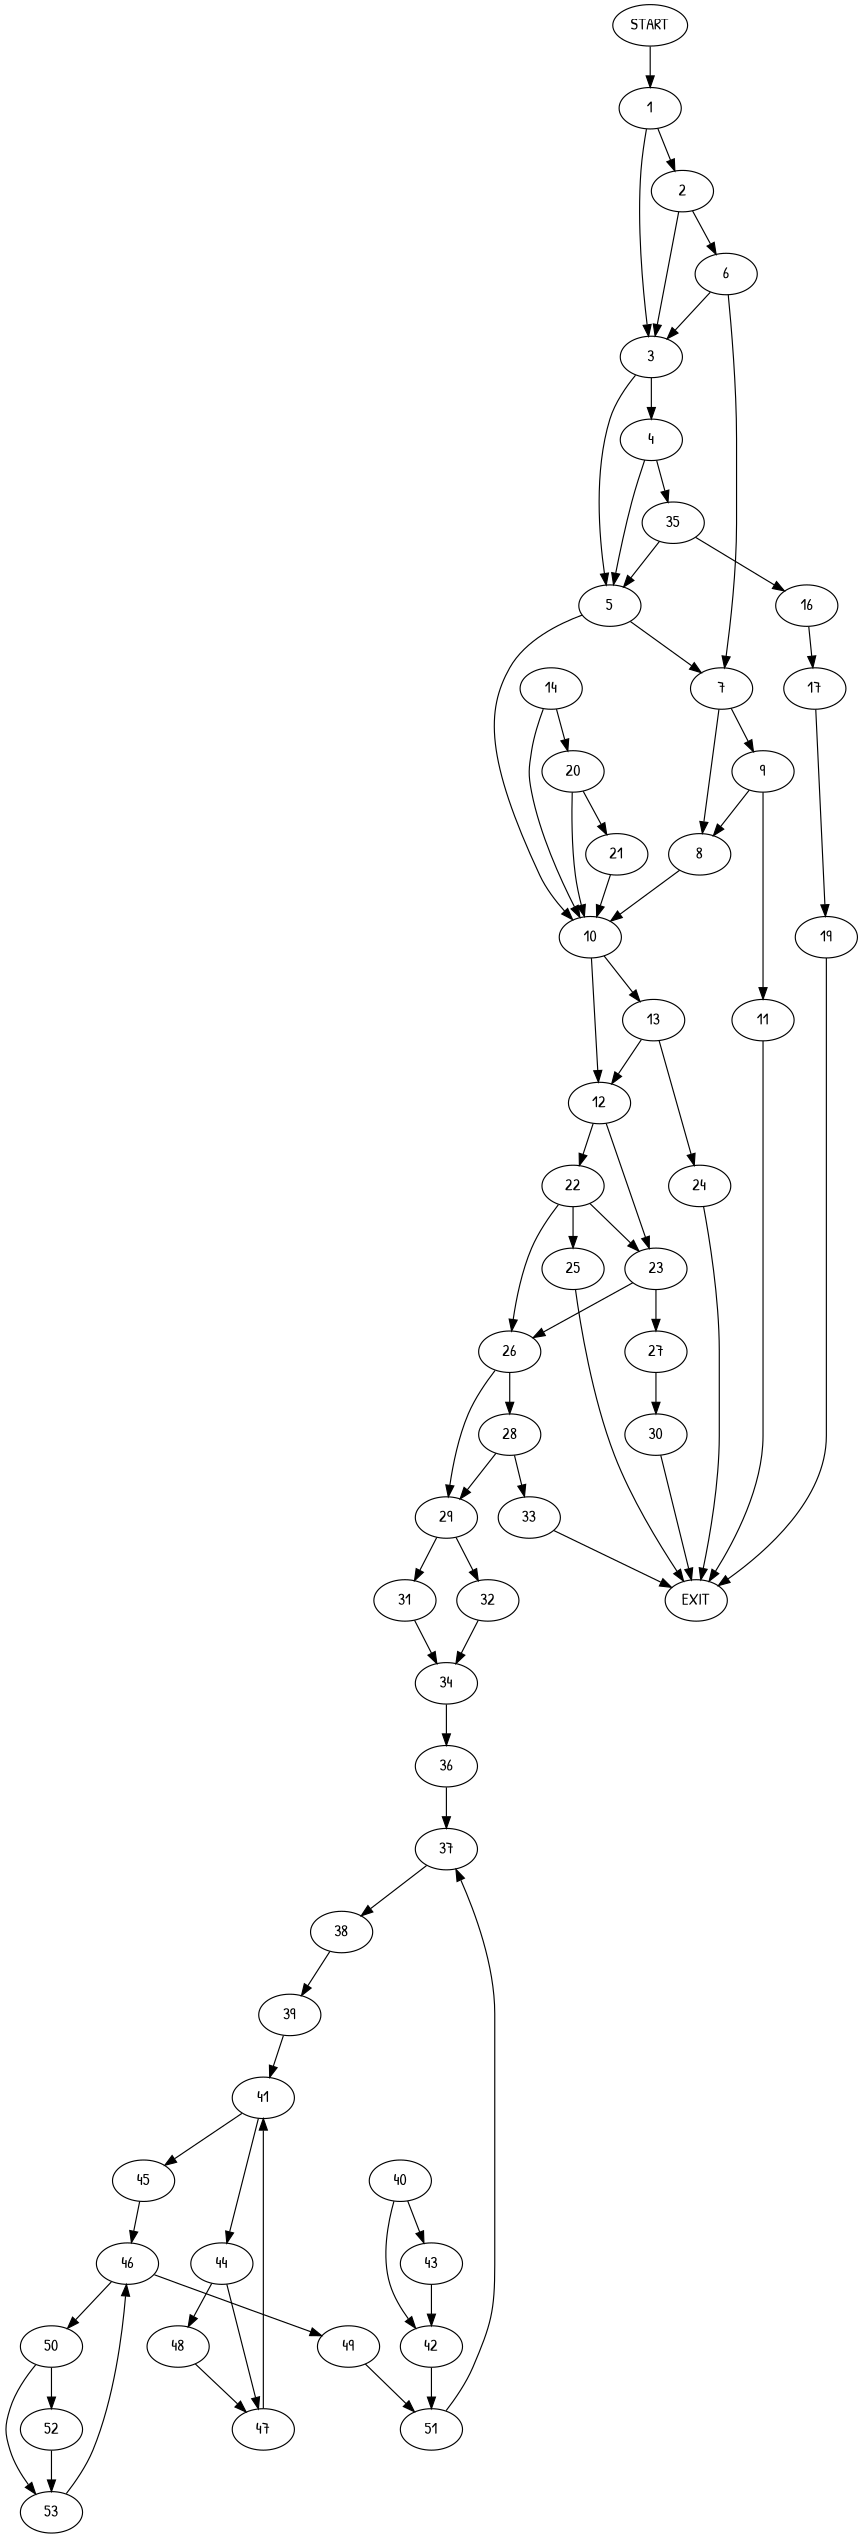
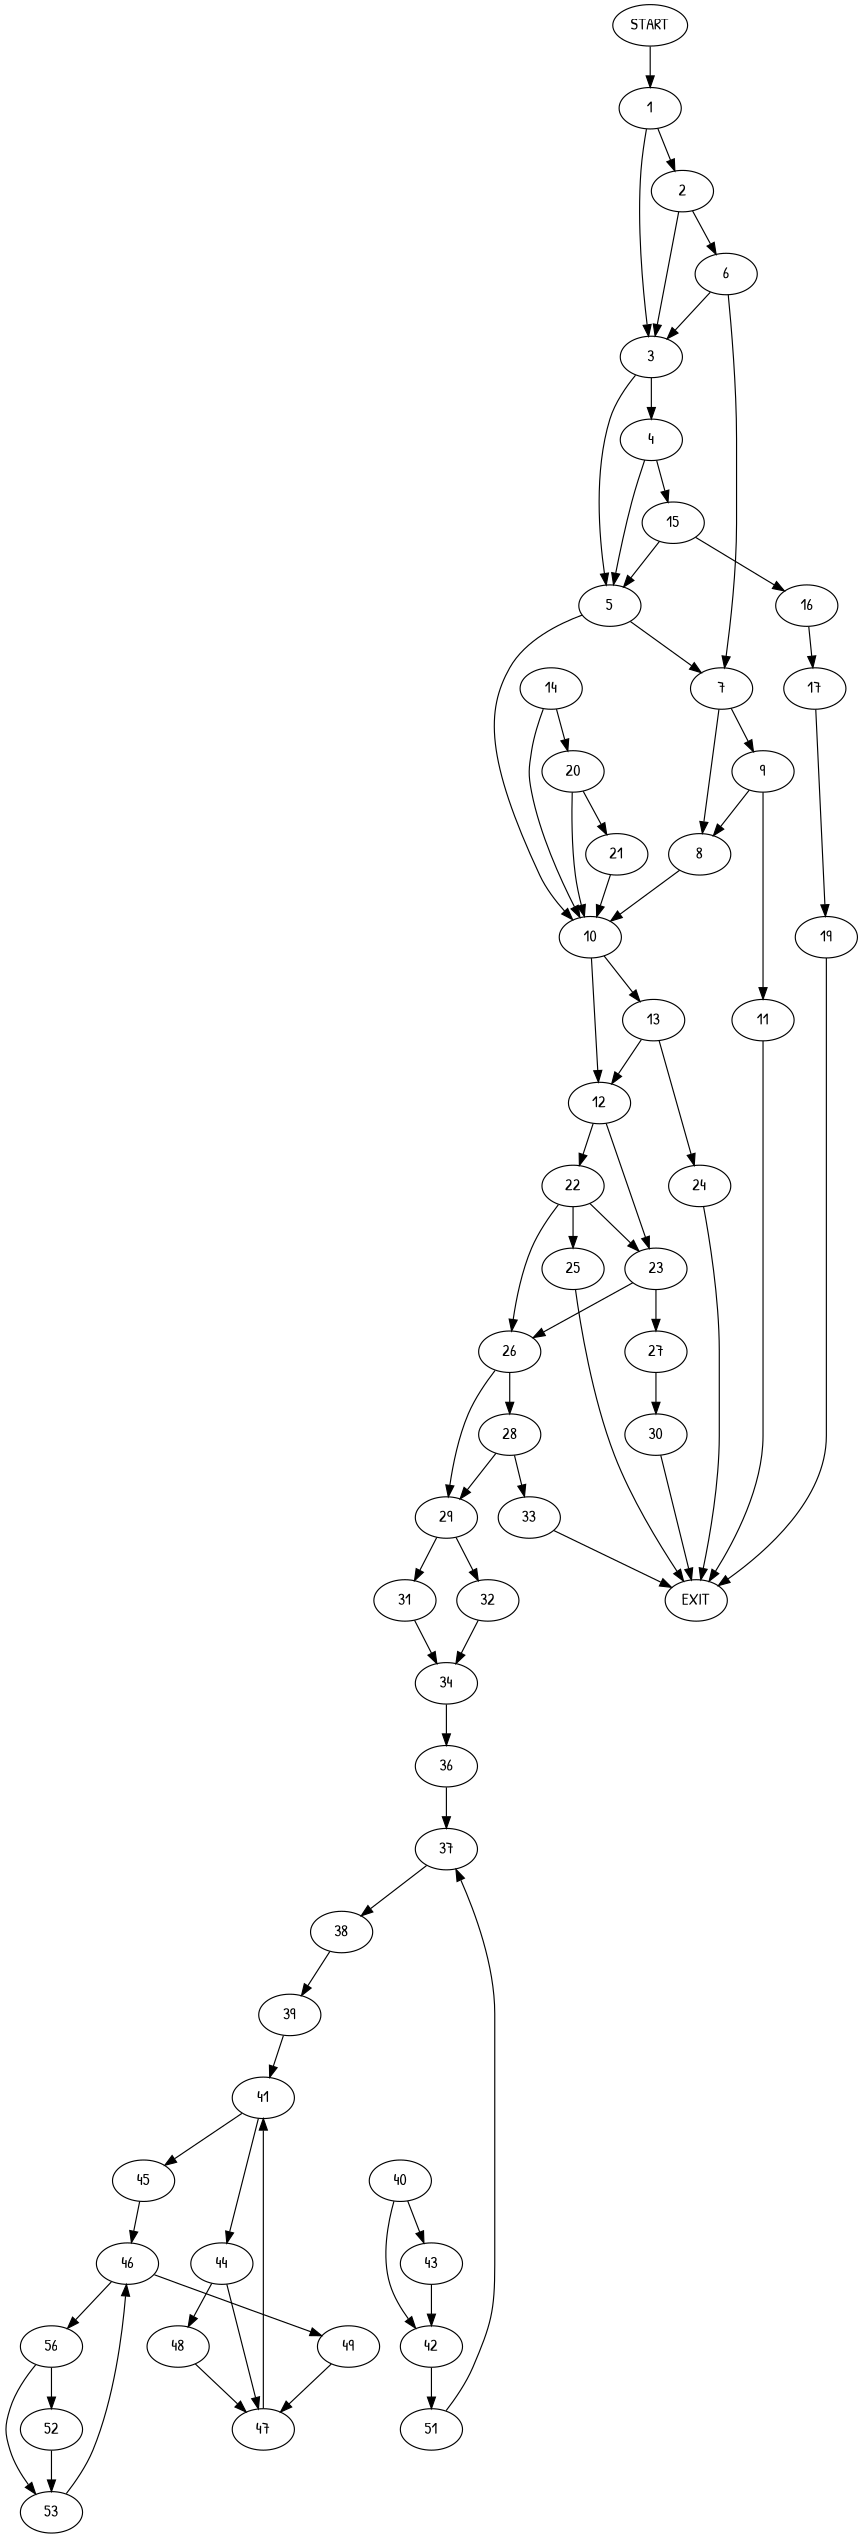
node "35": label "35" -> "15"
node "50": label "50" -> "56"
edge "49" -> "51": now "49" -> "47"
